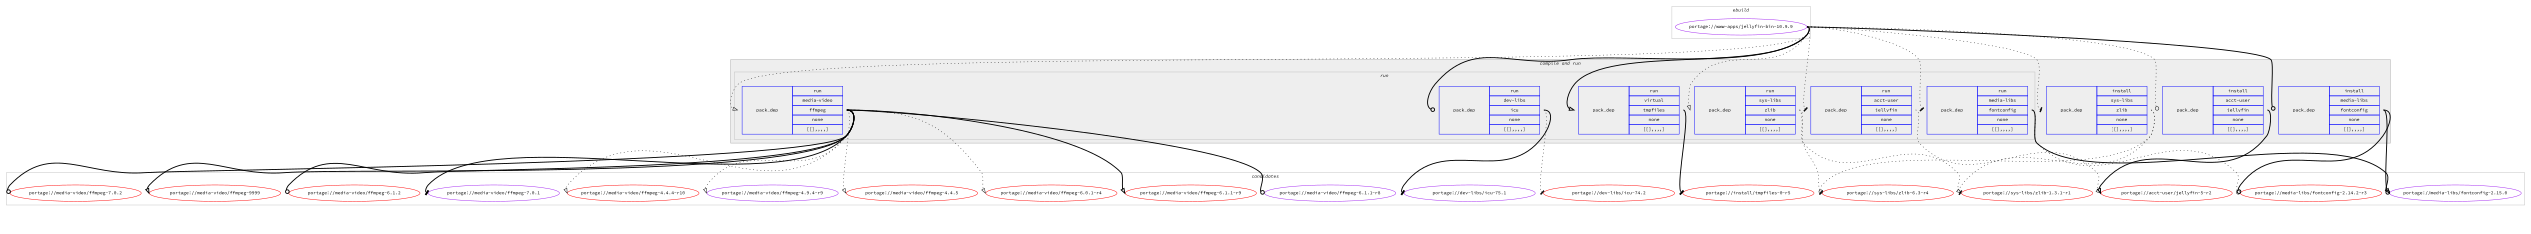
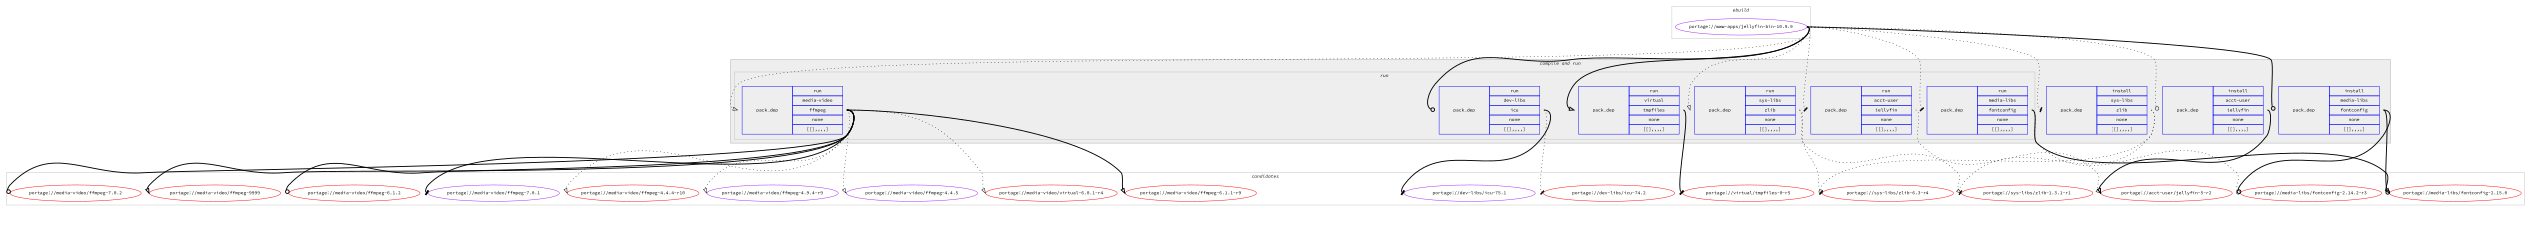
node "portage://media-video/ffmpeg-4.4.5": color red -> purple
node "portage://media-video/ffmpeg-6.0.1-r4": label "portage://media-video/ffmpeg-6.0.1-r4" -> "portage://media-video/virtual-6.0.1-r4"
node "portage://media-video/ffmpeg-6.1.1-r8": removed
node "portage://install/tmpfiles-0-r5": label "portage://install/tmpfiles-0-r5" -> "portage://virtual/tmpfiles-0-r5"
node "portage://media-libs/fontconfig-2.15.0": color purple -> red
